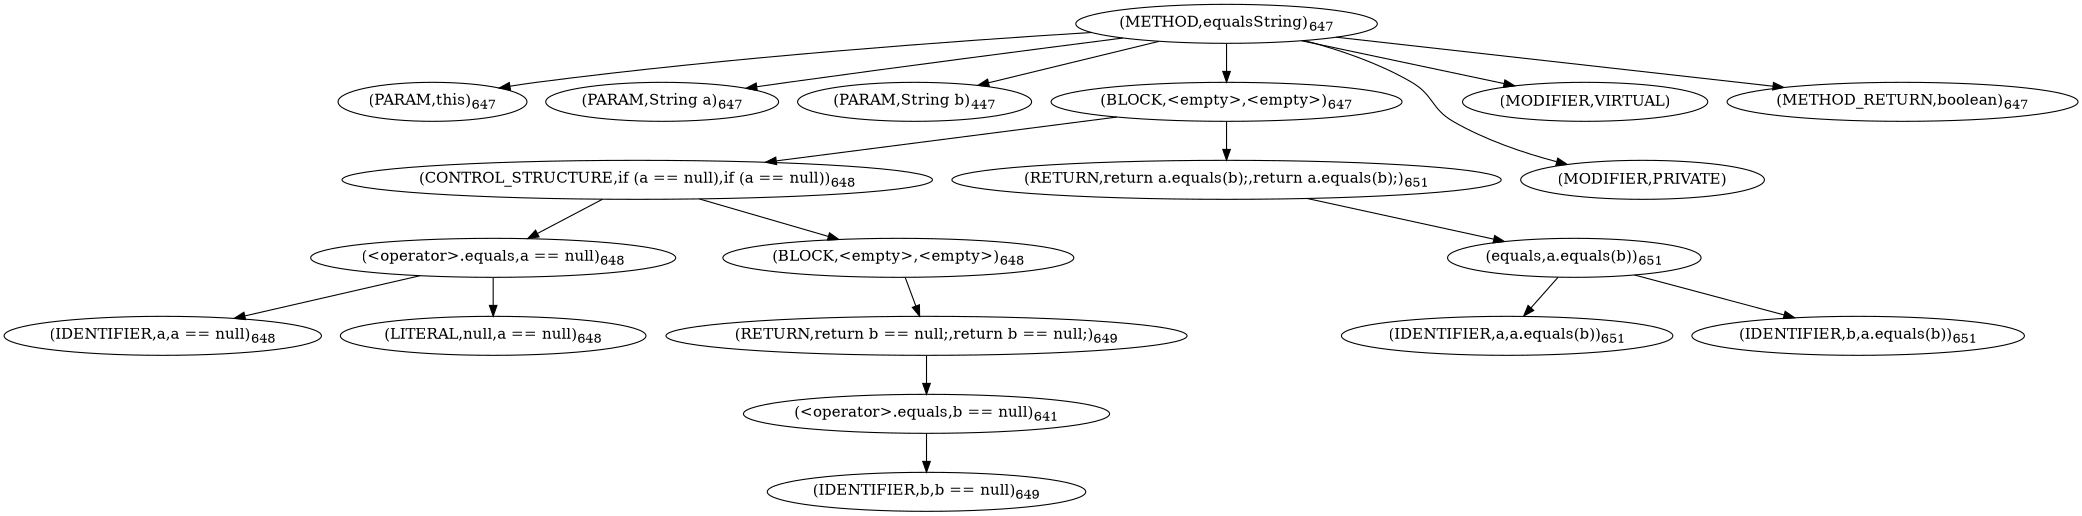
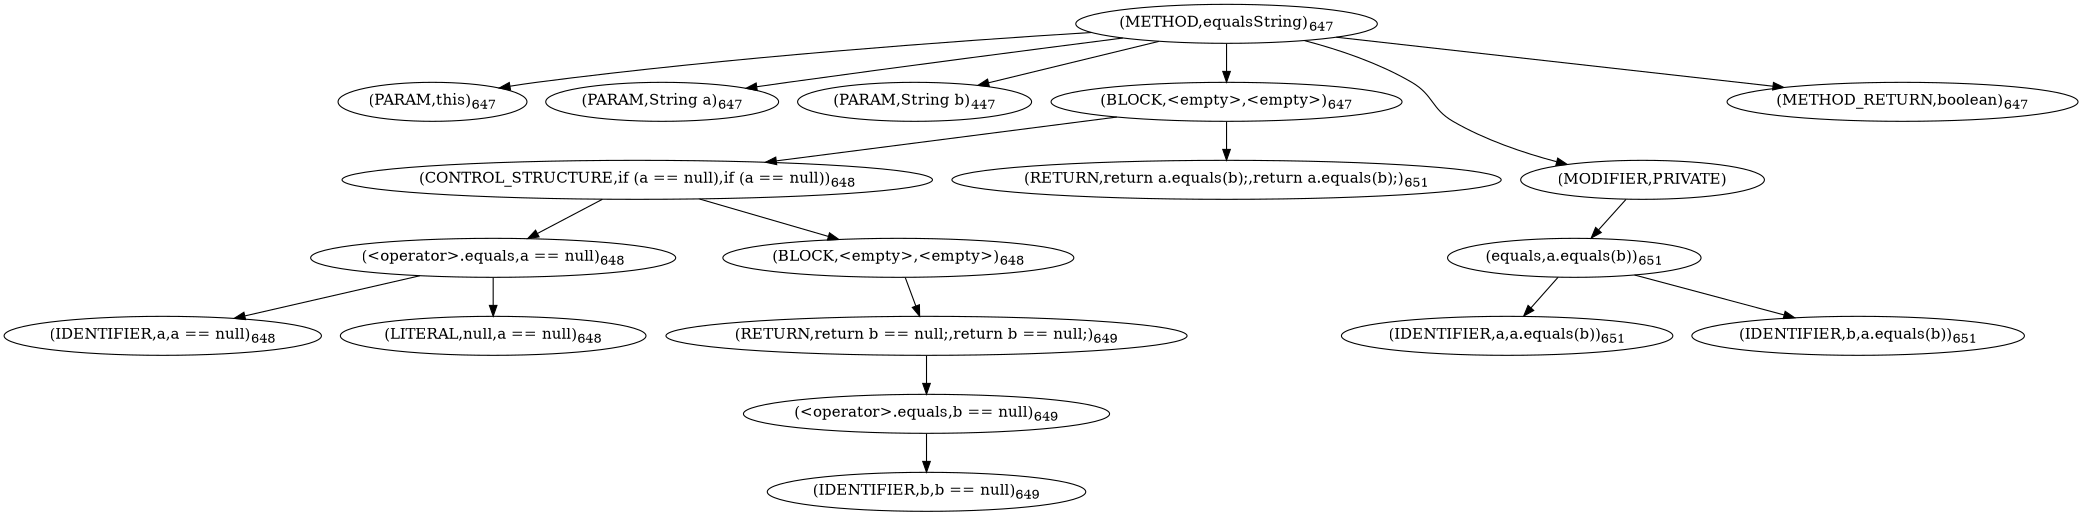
node "(MODIFIER,VIRTUAL)": removed
edge "(RETURN,return a.equals(b);,return a.equals(b);)" -> "(equals,a.equals(b))": now "(MODIFIER,PRIVATE)" -> "(equals,a.equals(b))"
node "(<operator>.equals,b == null)": text "641" -> "649"
